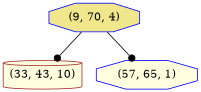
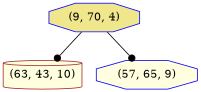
node "(33, 43, 10)": label "(33, 43, 10)" -> "(63, 43, 10)"
node "(57, 65, 1)": label "(57, 65, 1)" -> "(57, 65, 9)"
